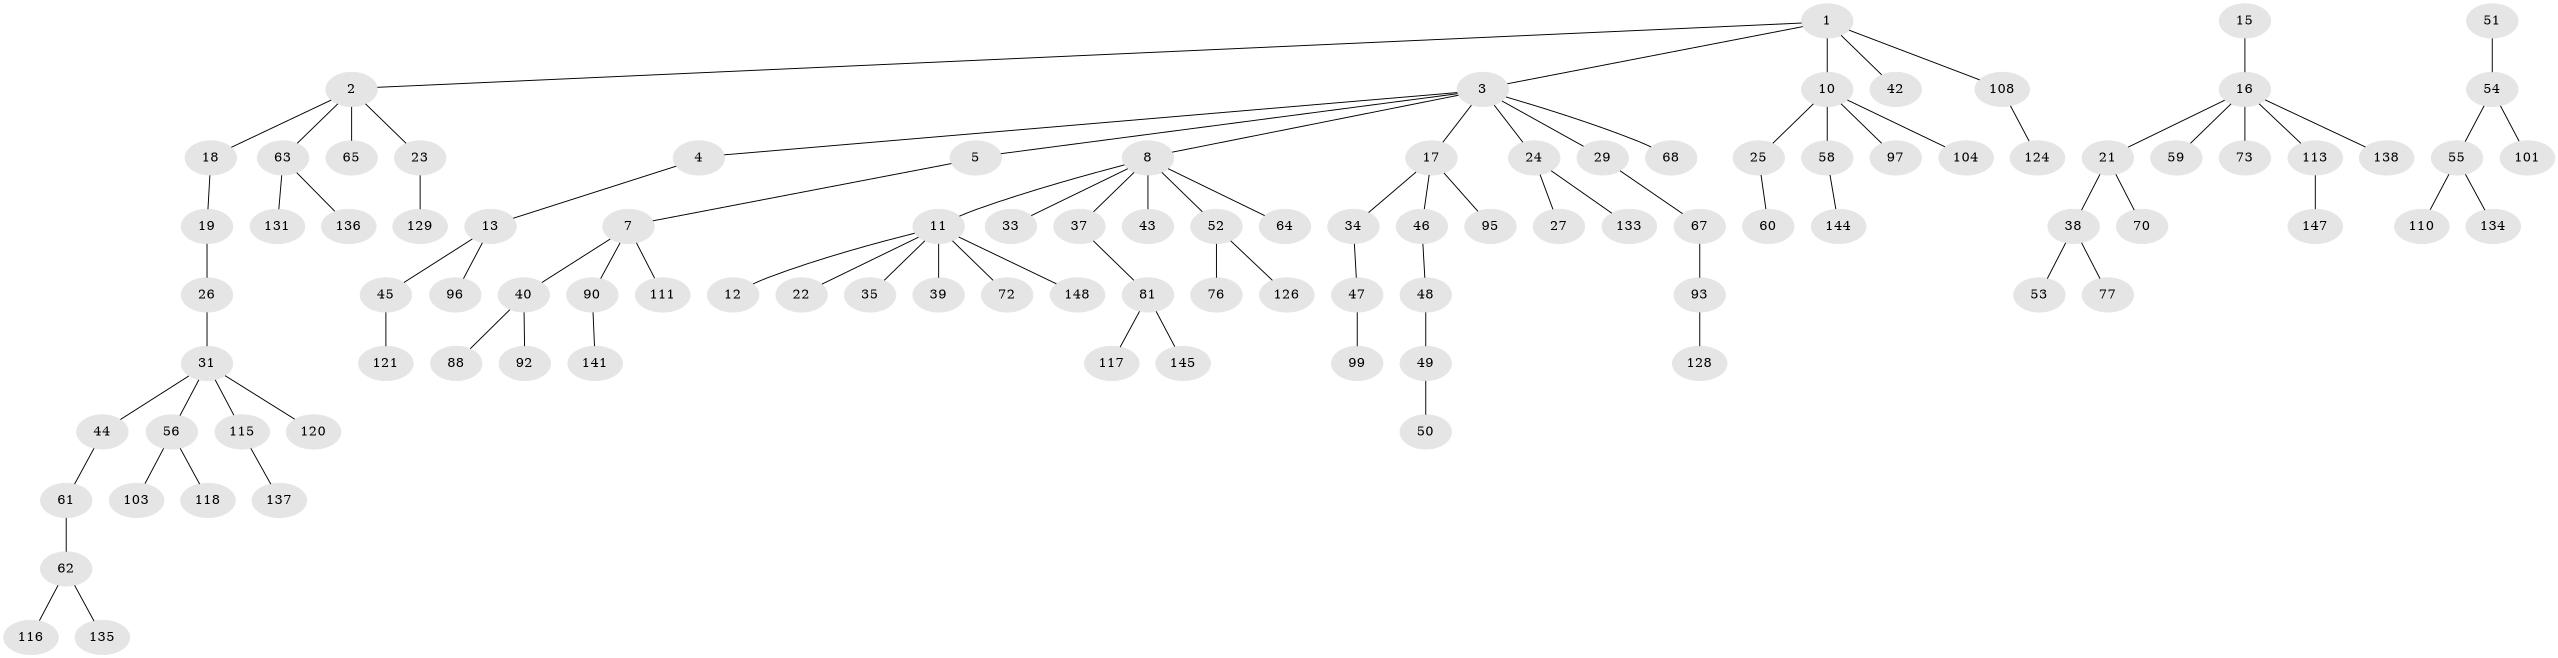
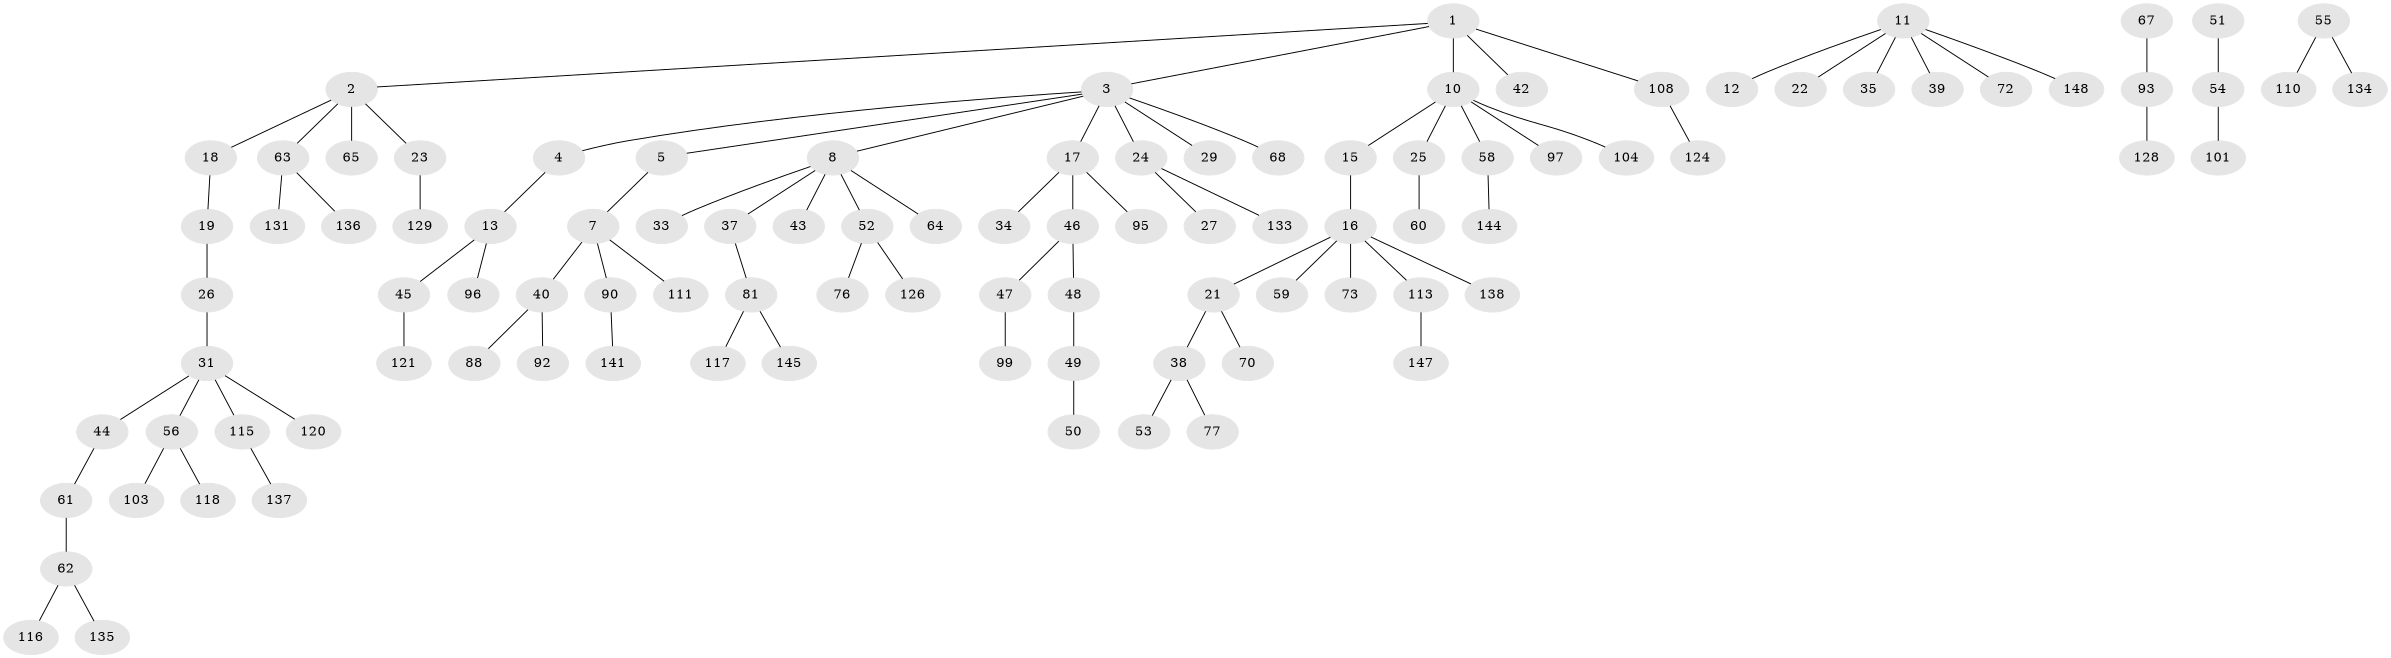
edge "10" -- "15": added
edge "54" -- "55": removed
edge "8" -- "11": removed
edge "29" -- "67": removed
edge "34" -- "47": now "46" -- "47"
